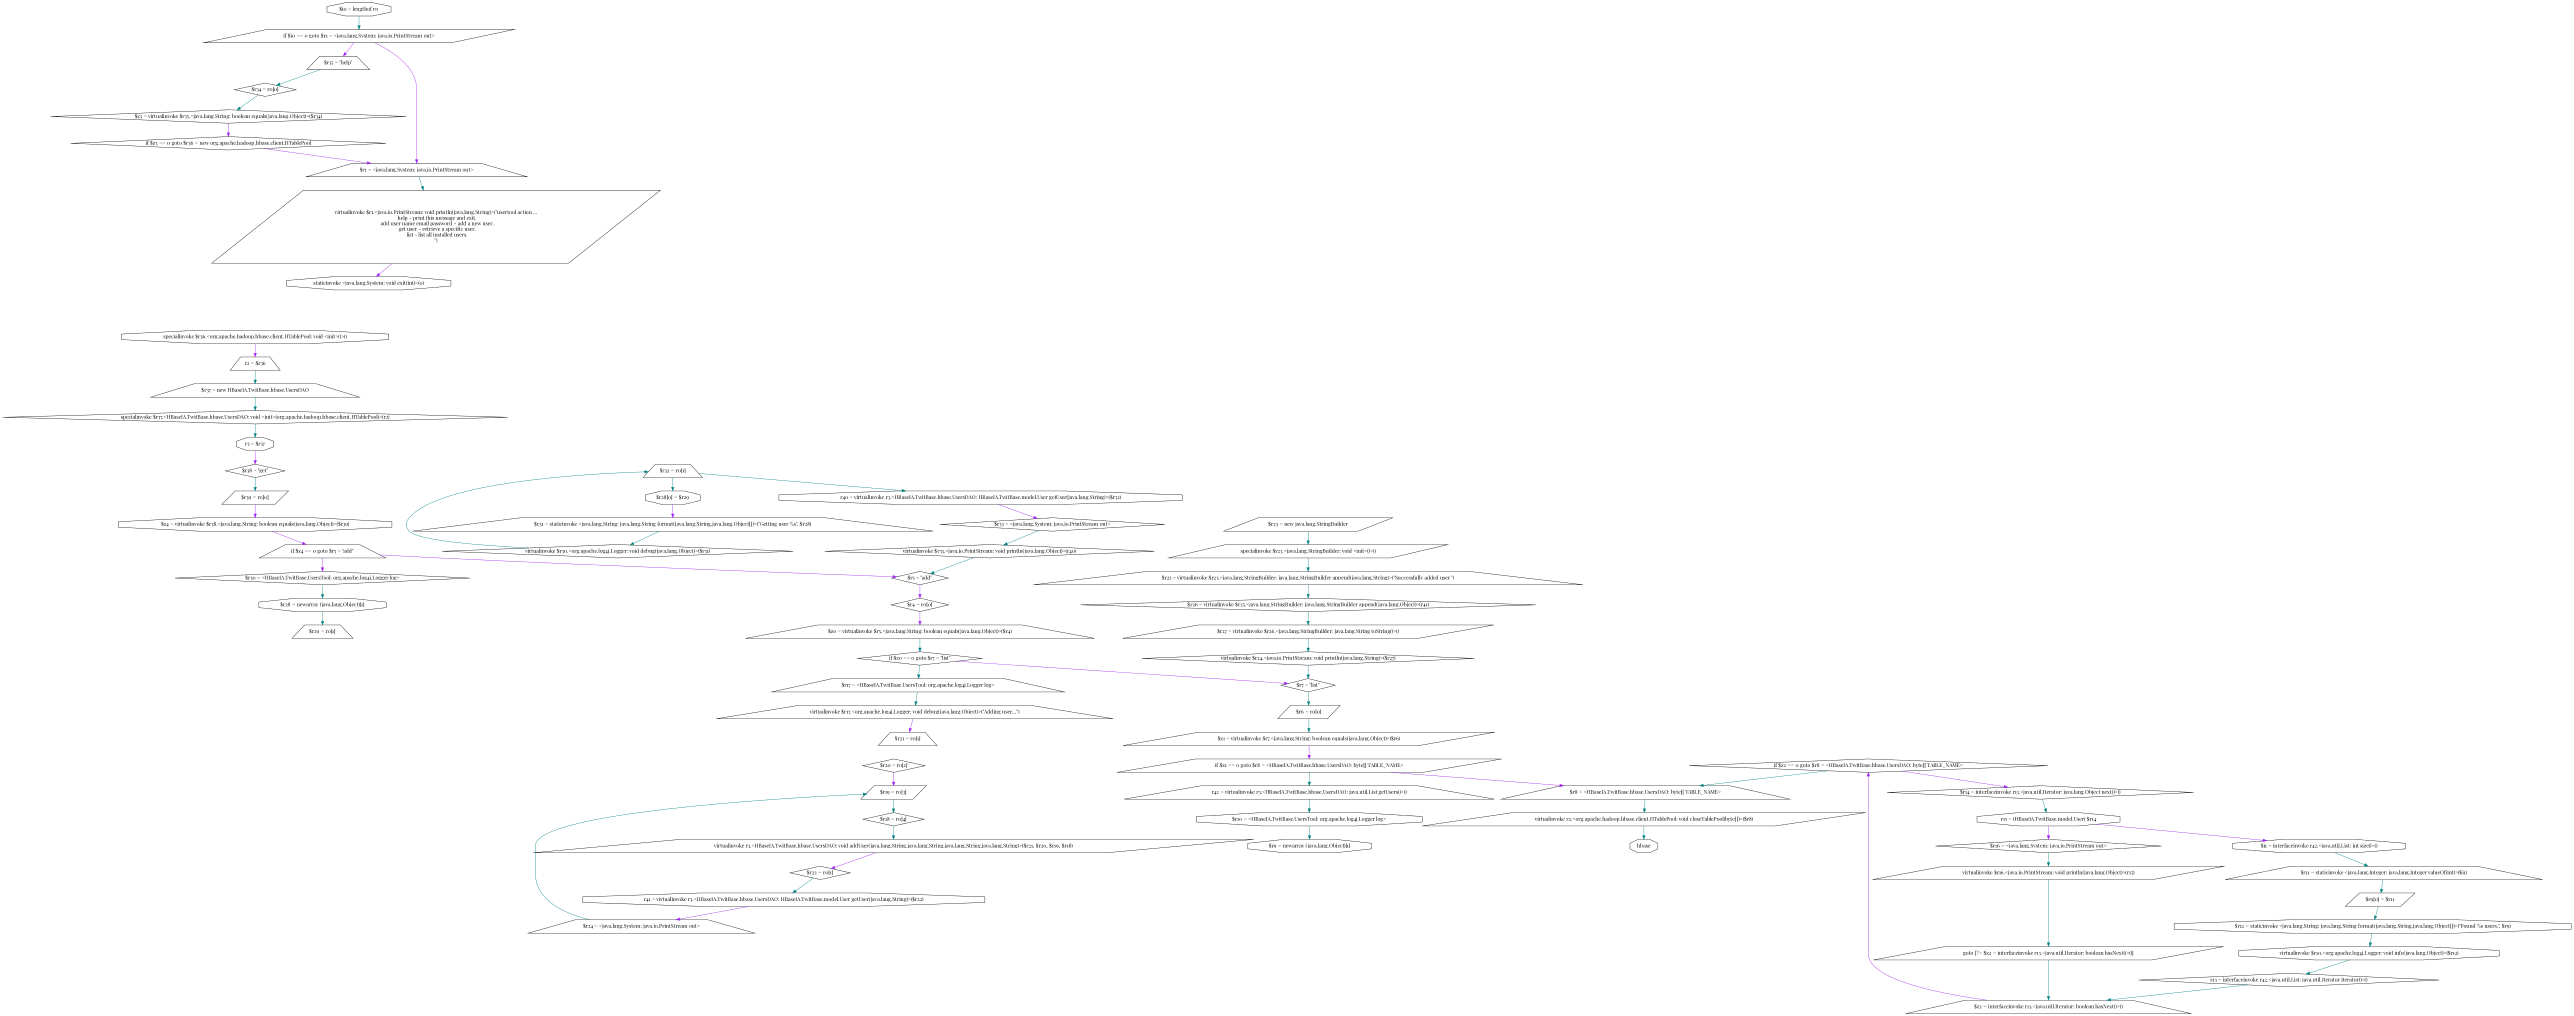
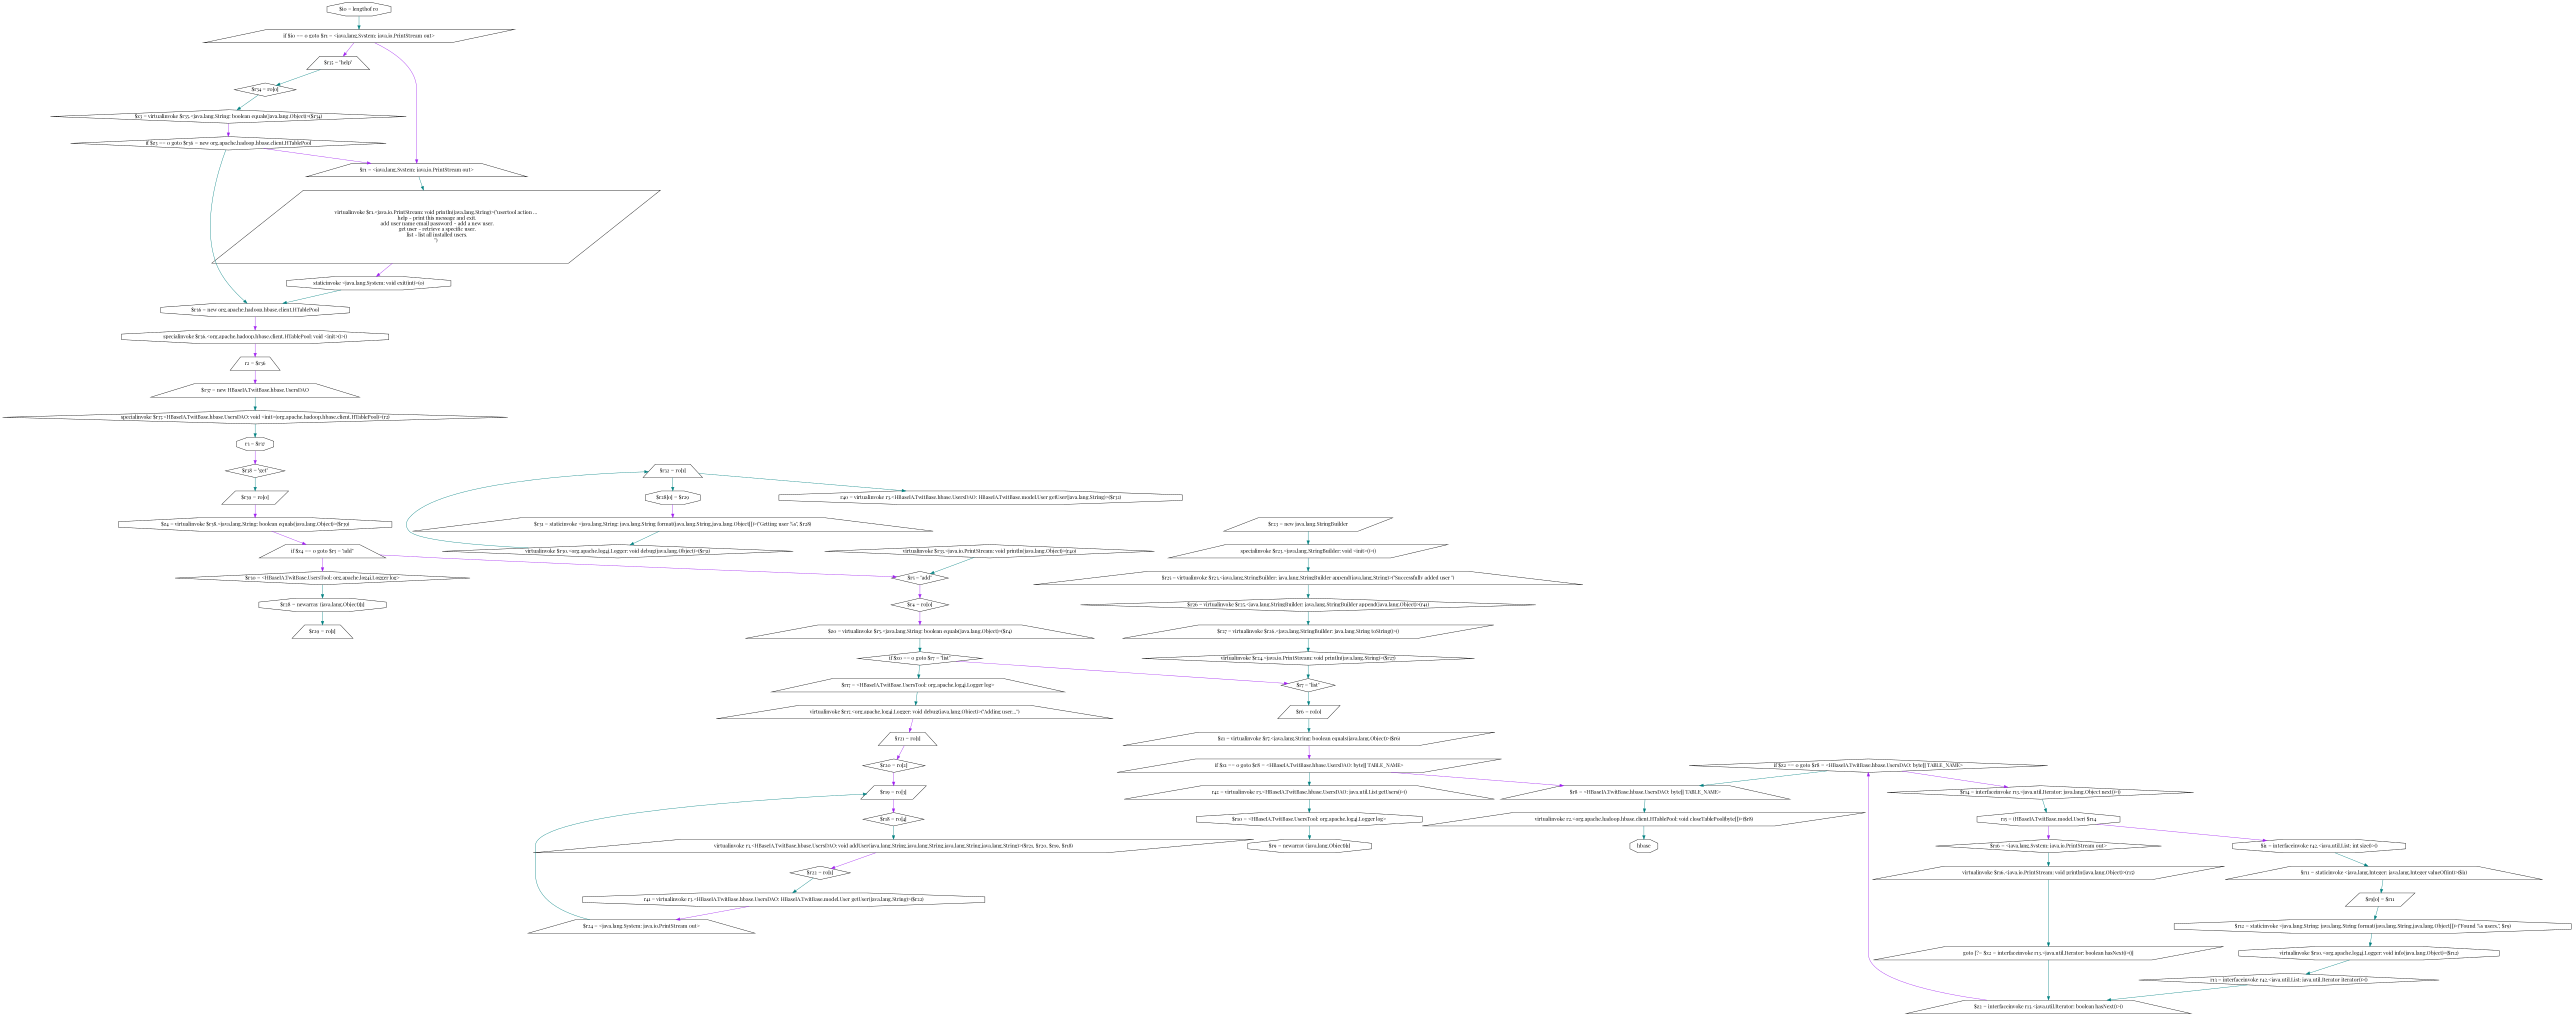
node "$r36 = new org.apache.hadoop.hbase.client.HTablePool": added
edge "r2 = $r36" -> "$r37 = new HBaseIA.TwitBase.hbase.UsersDAO": color teal -> purple
node "$r33 = <java.lang.System: java.io.PrintStream out>": removed
edge "$r21 = r0[1]" -> "$r20 = r0[2]": added
edge "$r19 = r0[3]" -> "$r18 = r0[4]": color teal -> purple
